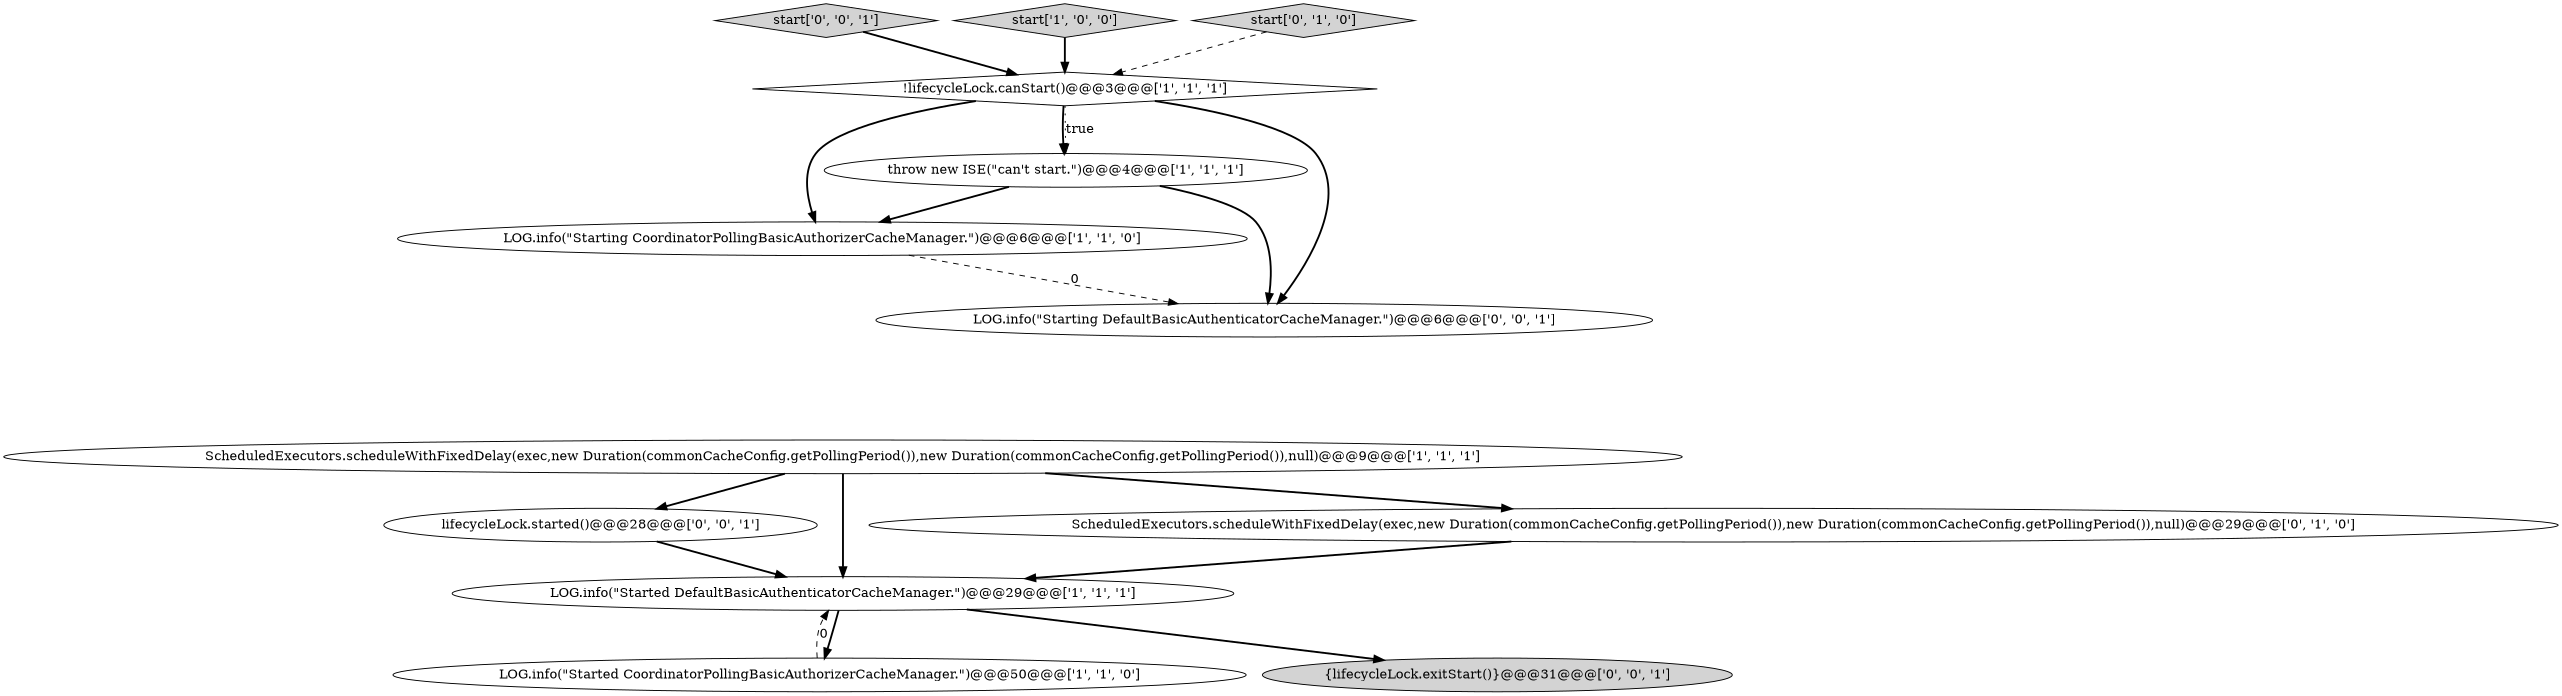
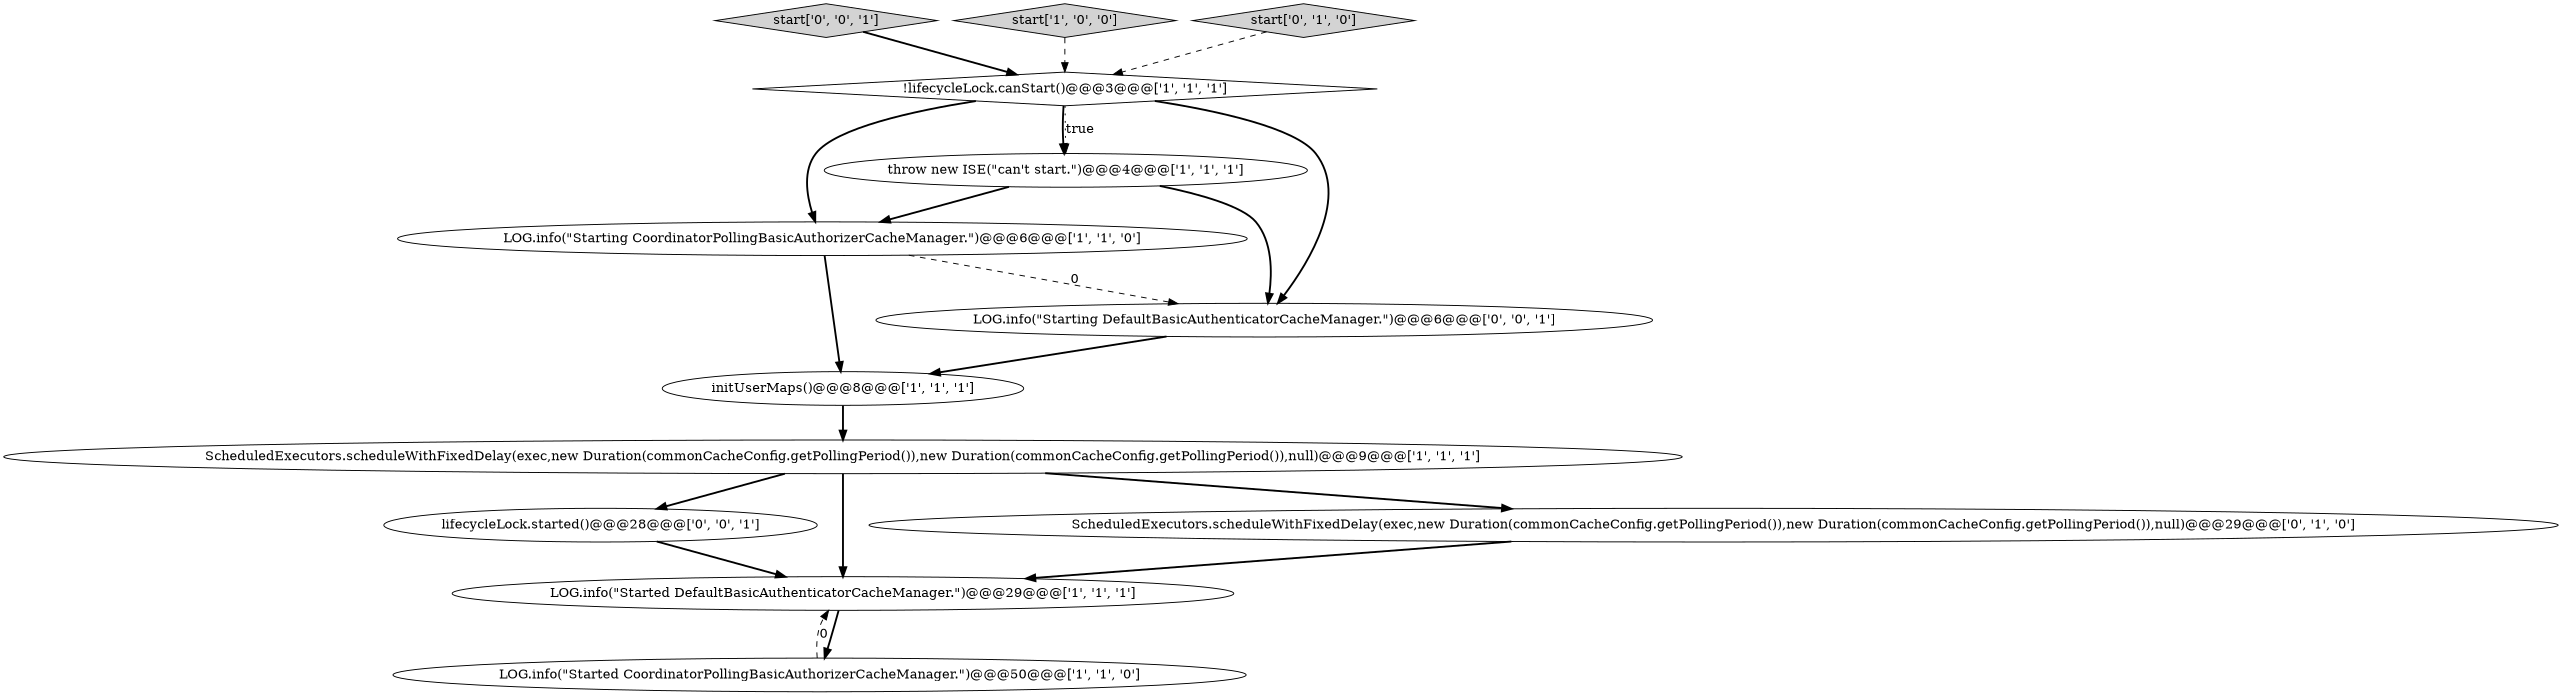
edge "start['1', '0', '0']" -> "!lifecycleLock.canStart()@@@3@@@['1', '1', '1']": style bold -> dashed
node "initUserMaps()@@@8@@@['1', '1', '1']": added
node "{lifecycleLock.exitStart()}@@@31@@@['0', '0', '1']": removed
